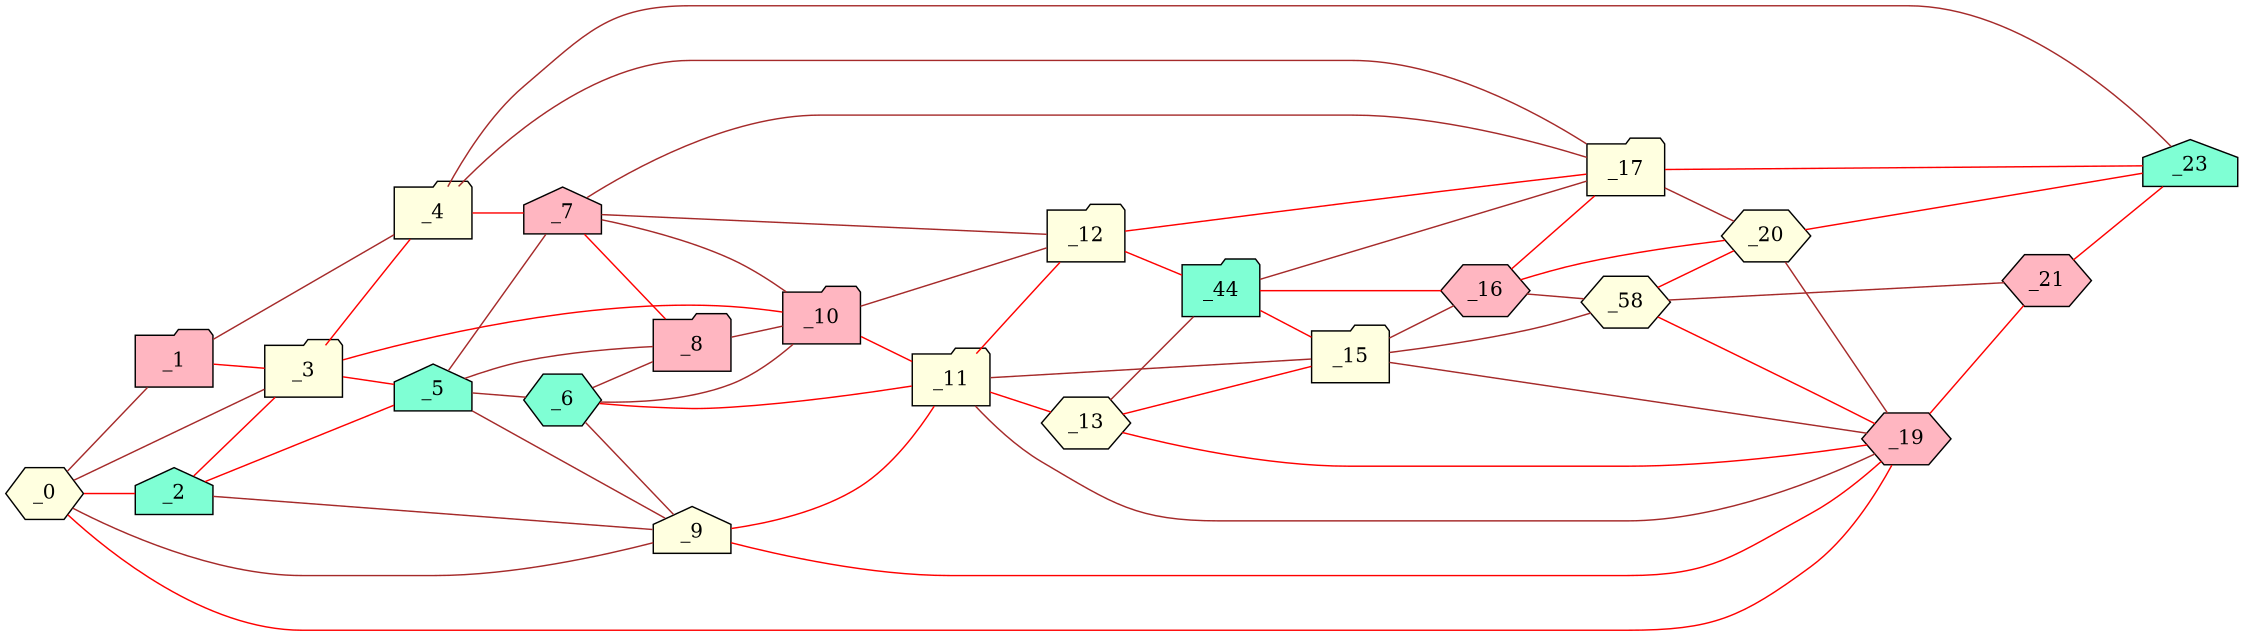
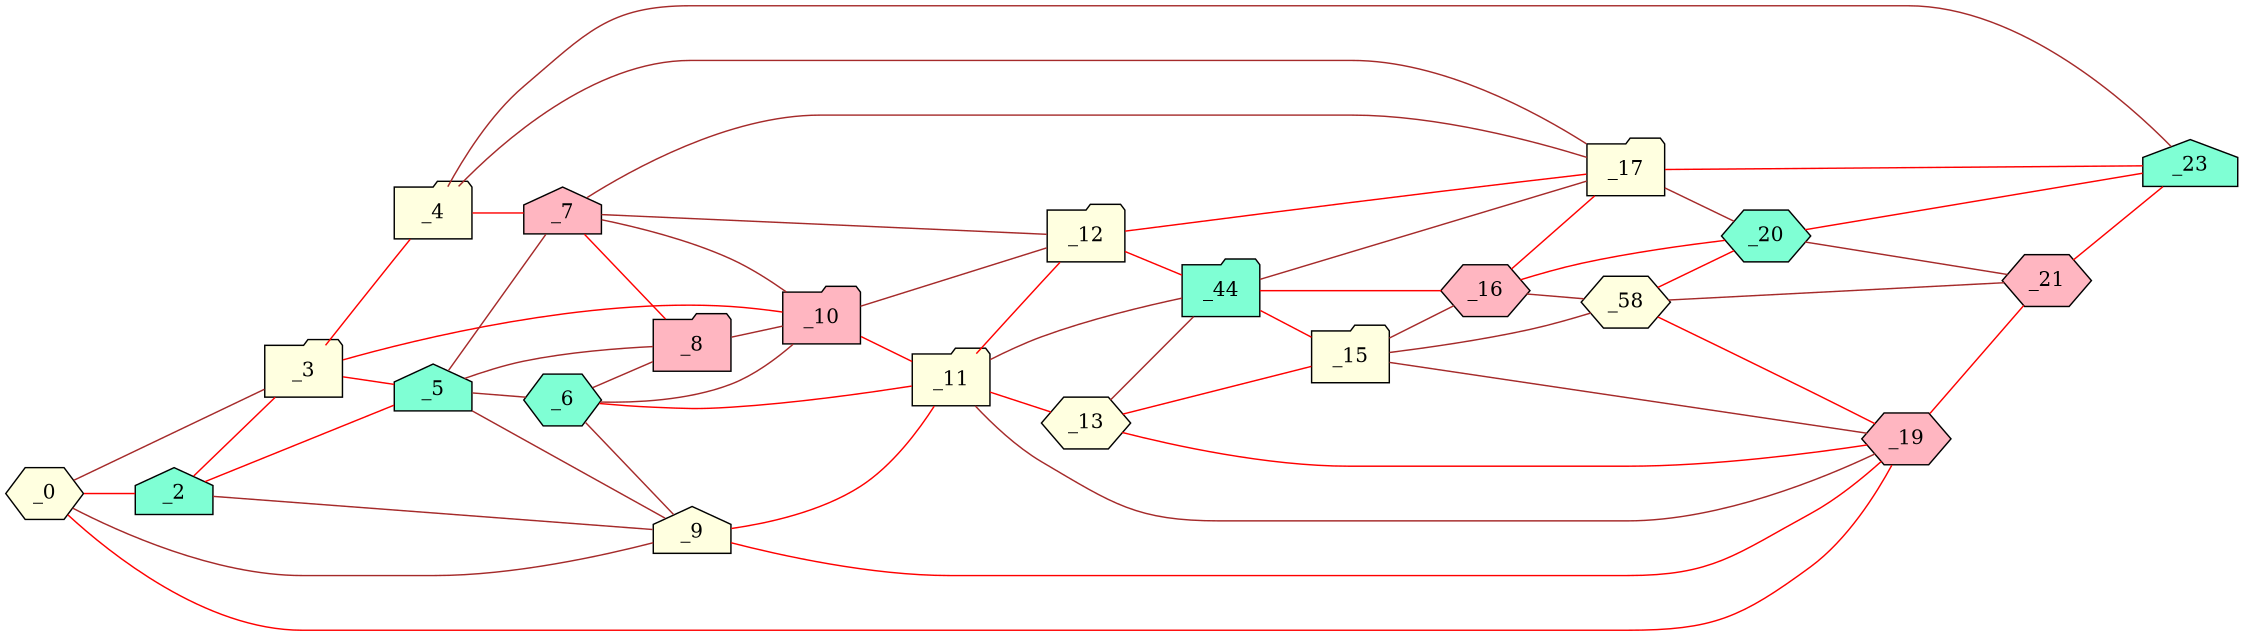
node "_20": fillcolor lightyellow -> aquamarine
edge "_20" -- "_19": now "_20" -- "_21"
node "_1": removed
edge "_15" -- "_11": now "_44" -- "_11"
